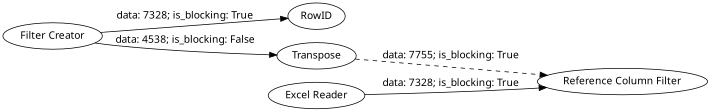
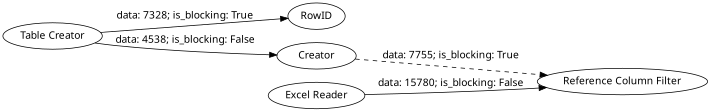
node "Filter Creator": label "Filter Creator" -> "Table Creator"
node "Transpose": label "Transpose" -> "Creator"
edge "Excel Reader" -> "Reference Column Filter": label "data: 7328; is_blocking: True" -> "data: 15780; is_blocking: False"
